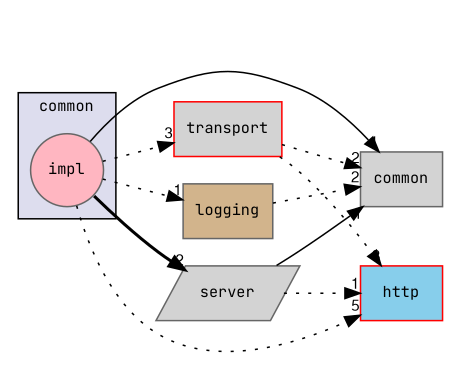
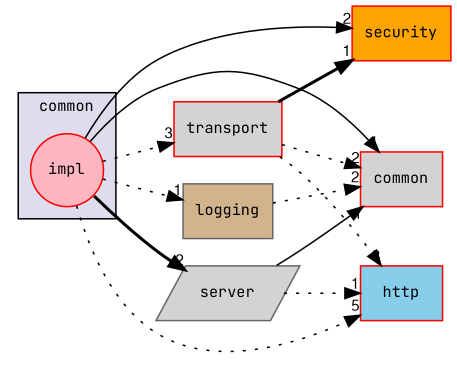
node "security": added
node "impl": color gray40 -> red
node "common": color gray40 -> red
